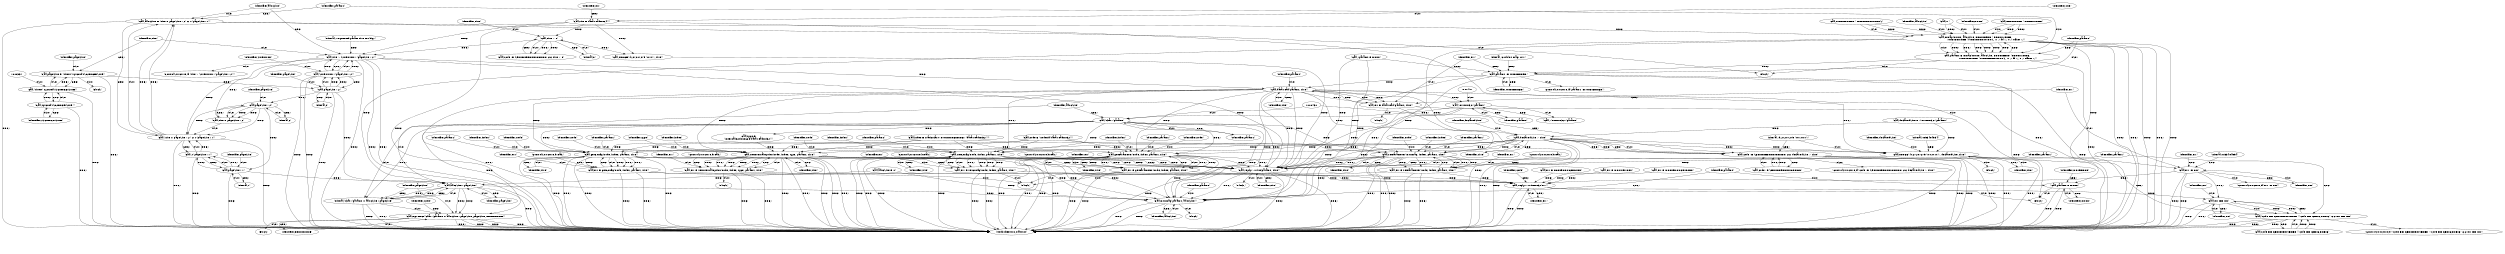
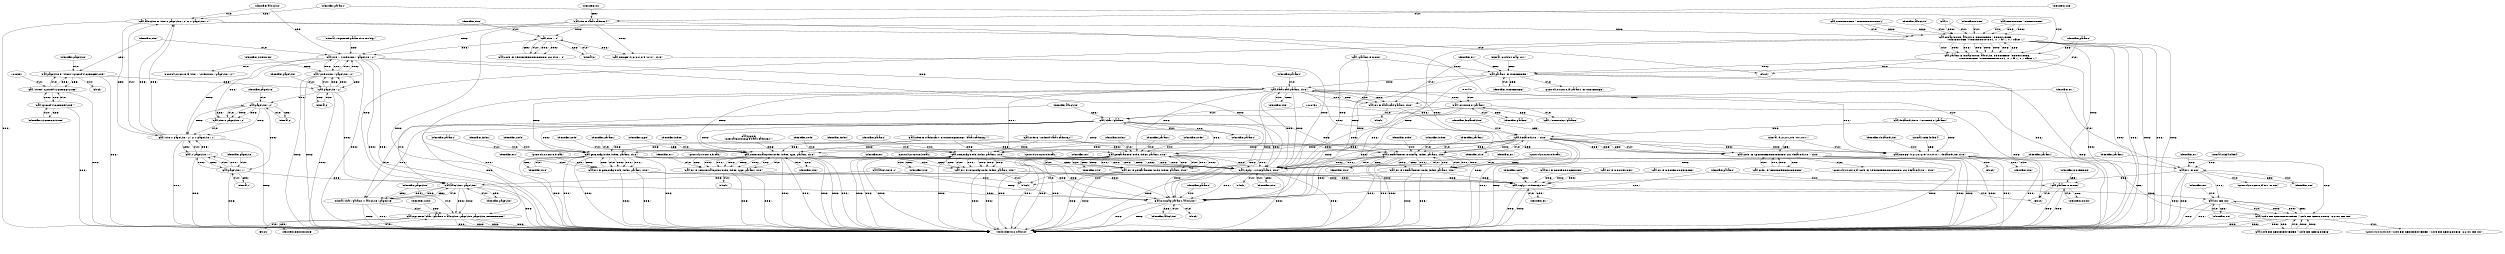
edge "(Identifier,SIZE_MAX)" -> "(Call,SIZE_MAX - (pageSize * 2))": label "AST: " -> "DDG: "
edge "(Call,(char*)params)" -> "(Call,type = (InternalOptionType)data.readInt32())": now "(Call,(char*)params)" -> "(Call,setInternalOption(node, index, type, params, size))"
edge "(Identifier,type)" -> "(Call,setInternalOption(node, index, type, params, size))": label "AST: " -> "CFG: "
